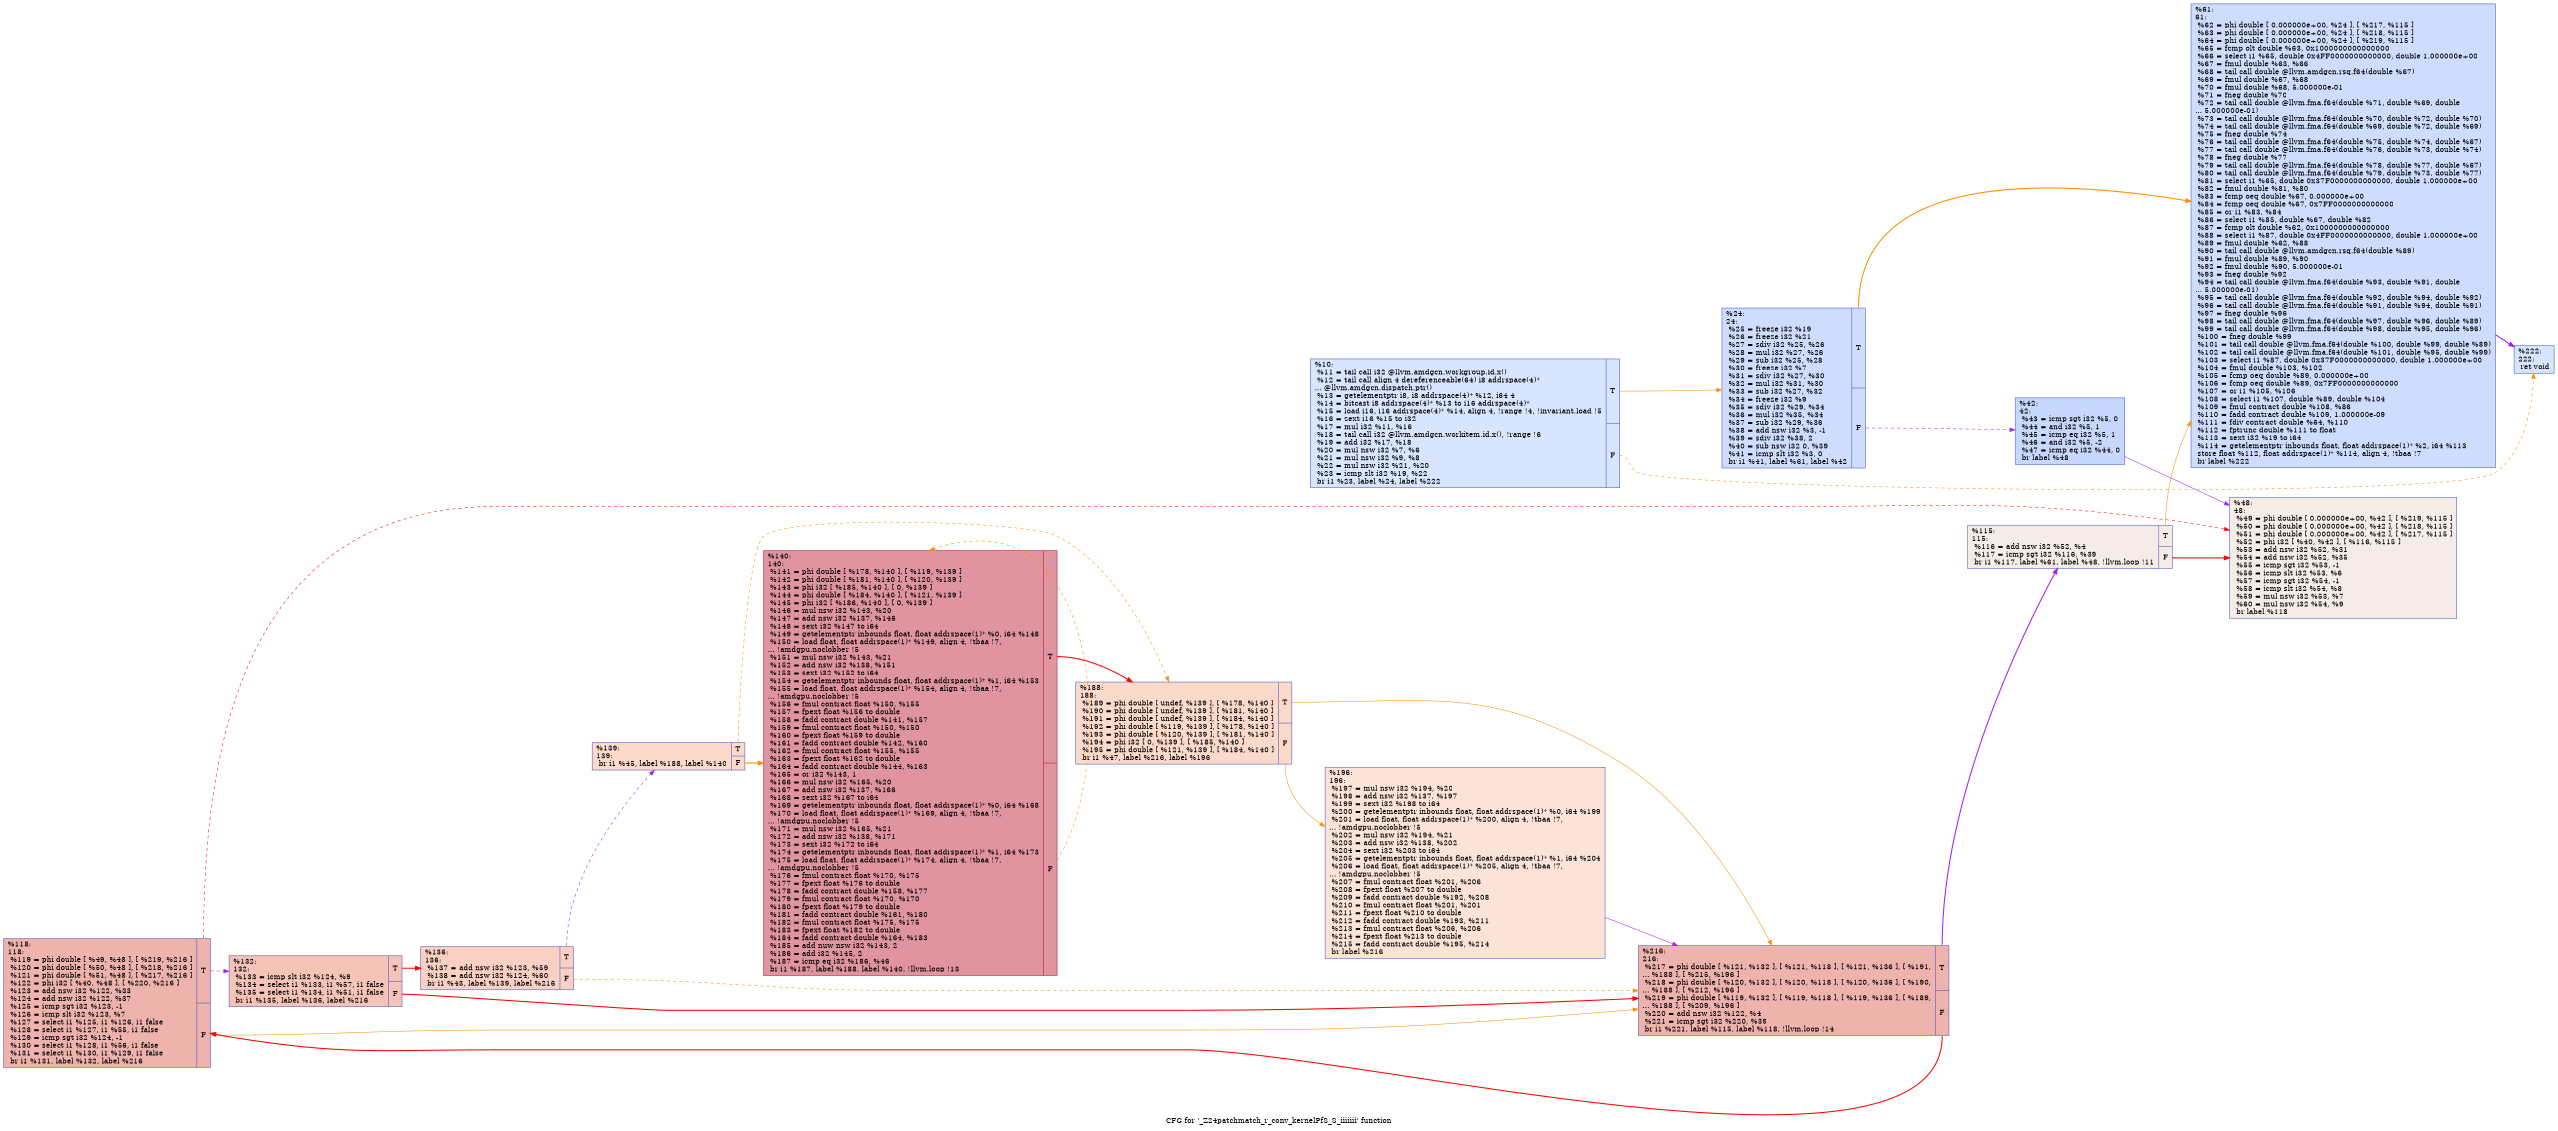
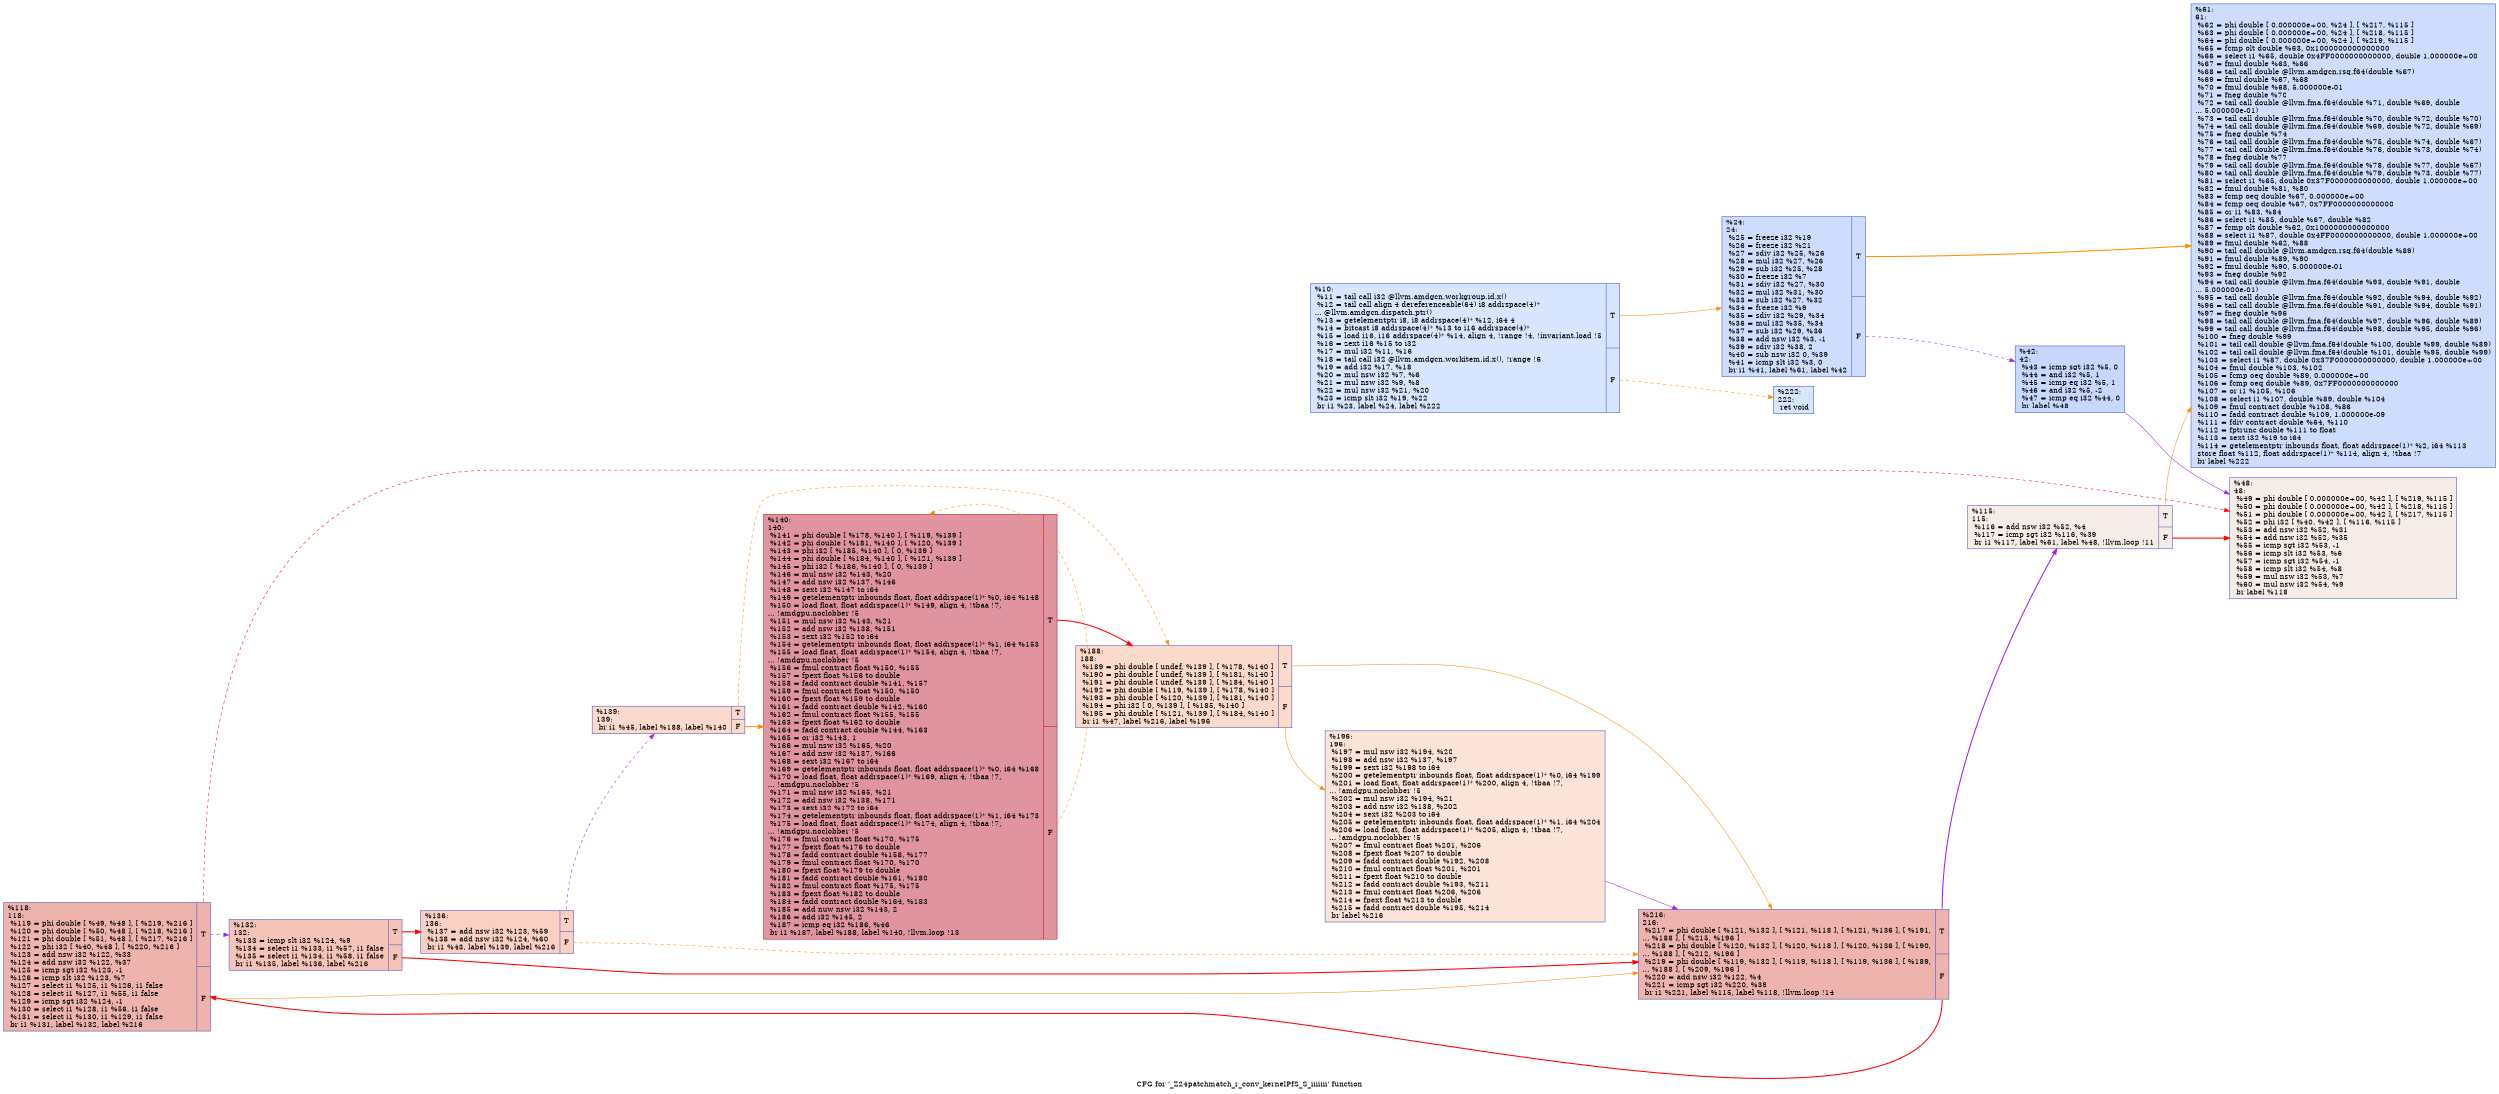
edge "%61:" -> "%222:": removed
node "%132:": text "%135 = select i1 %134, i1 %51, i1 false" -> "%135 = select i1 %134, i1 %58, i1 false"
